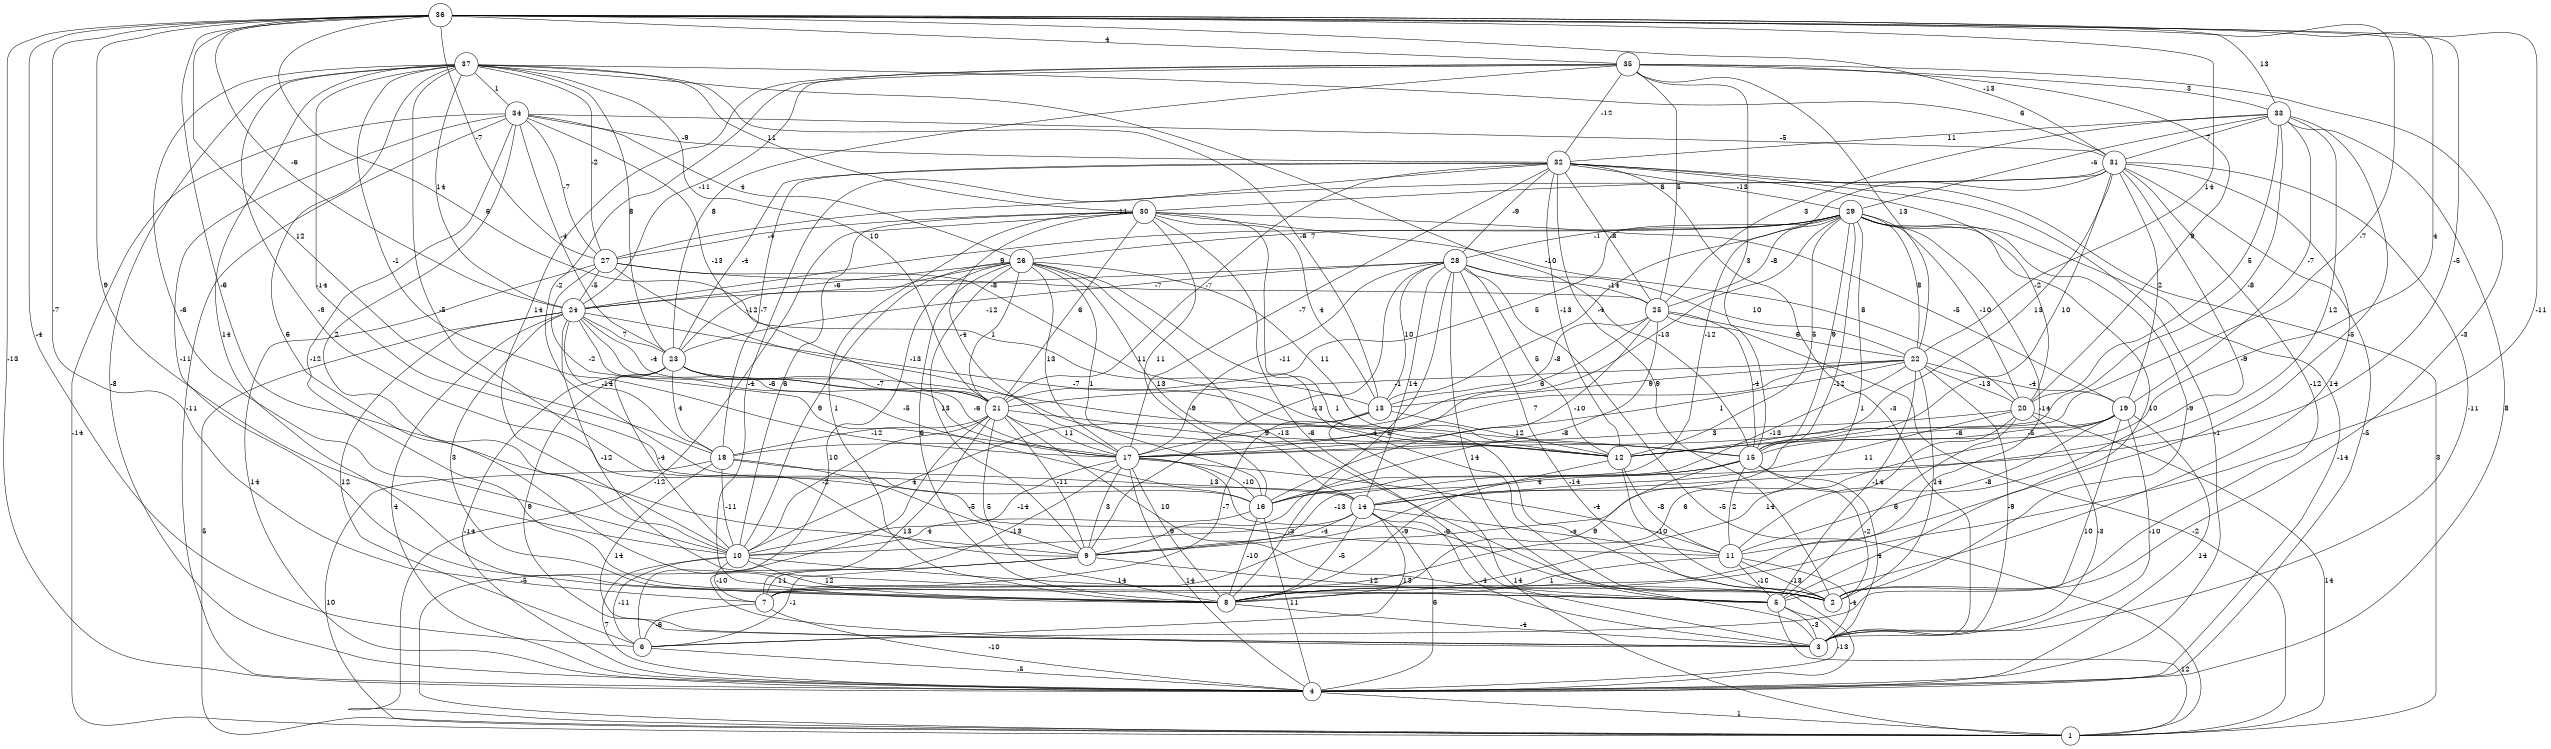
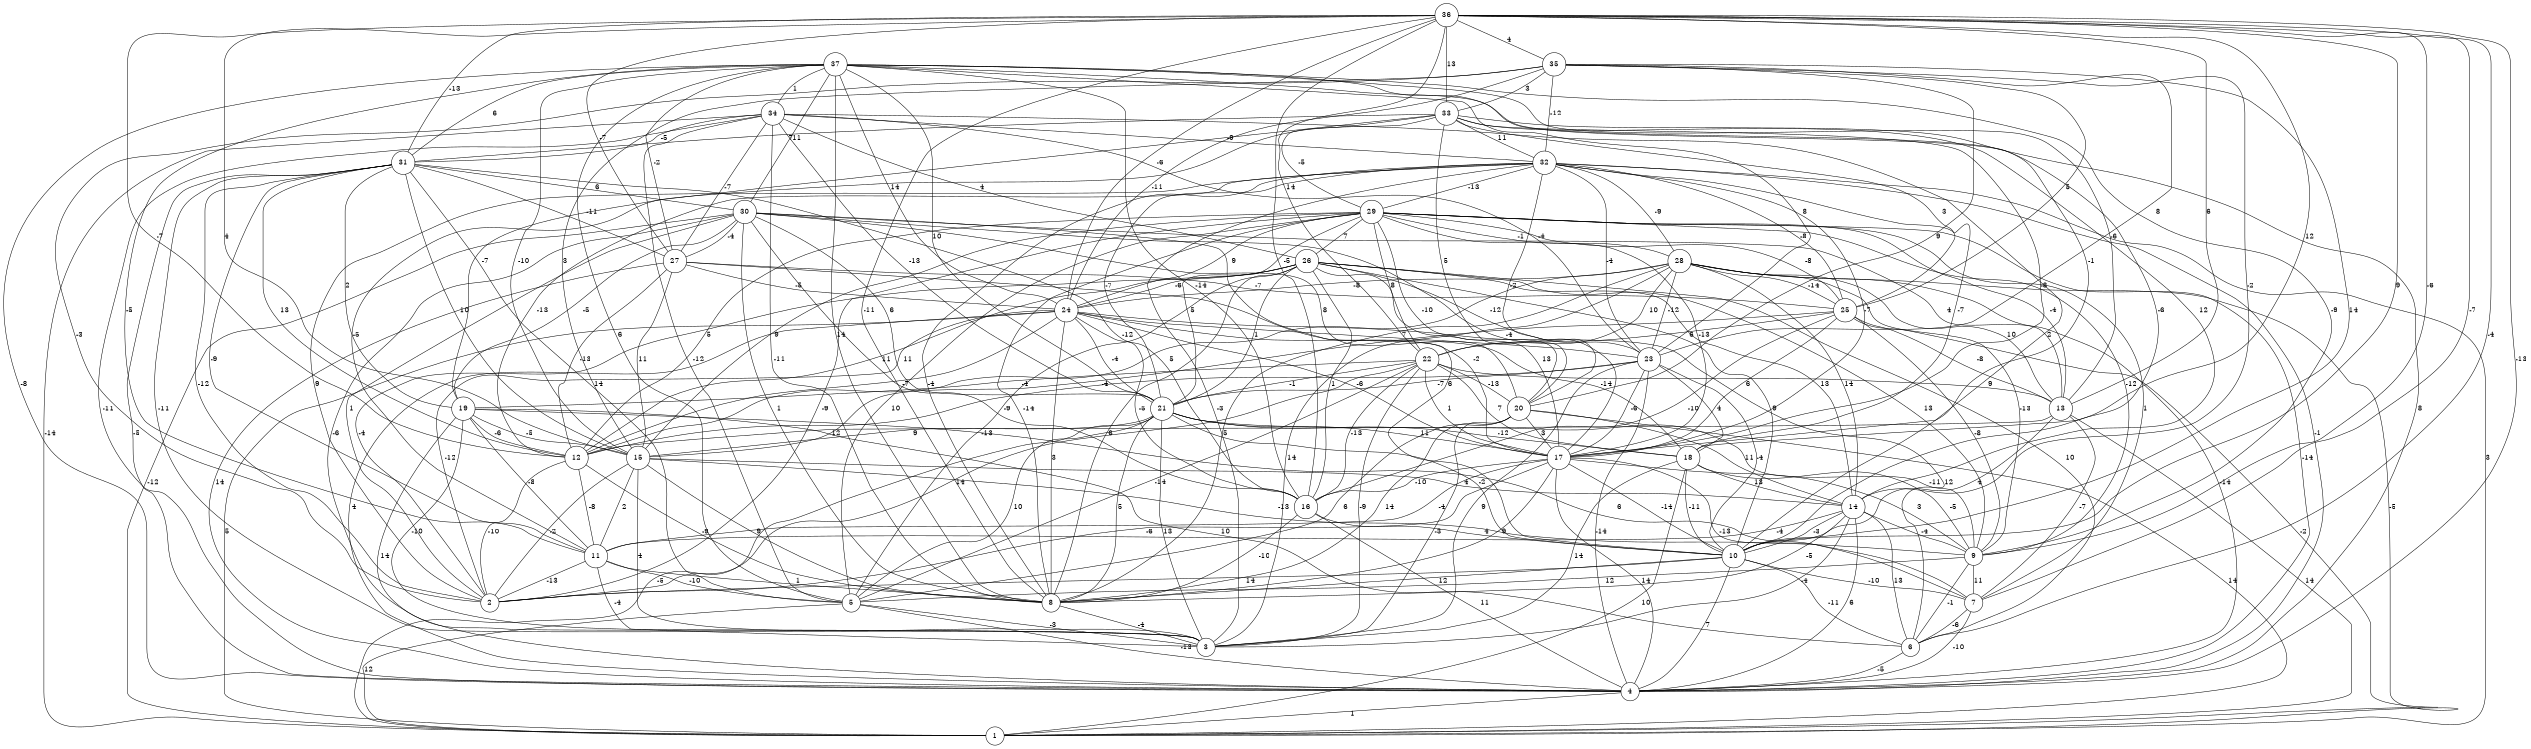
edge "35" -- "22": removed, label "13"
edge "28" -- "17": removed, label "-11"
